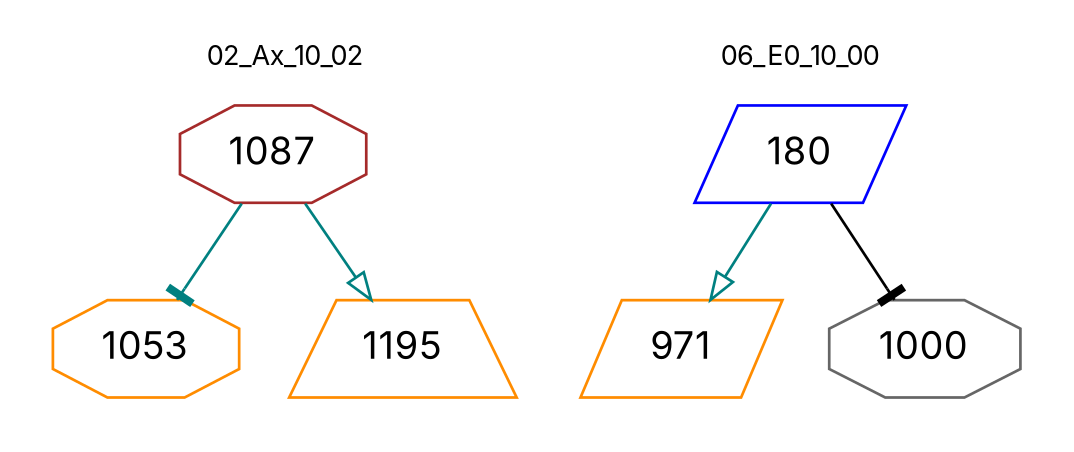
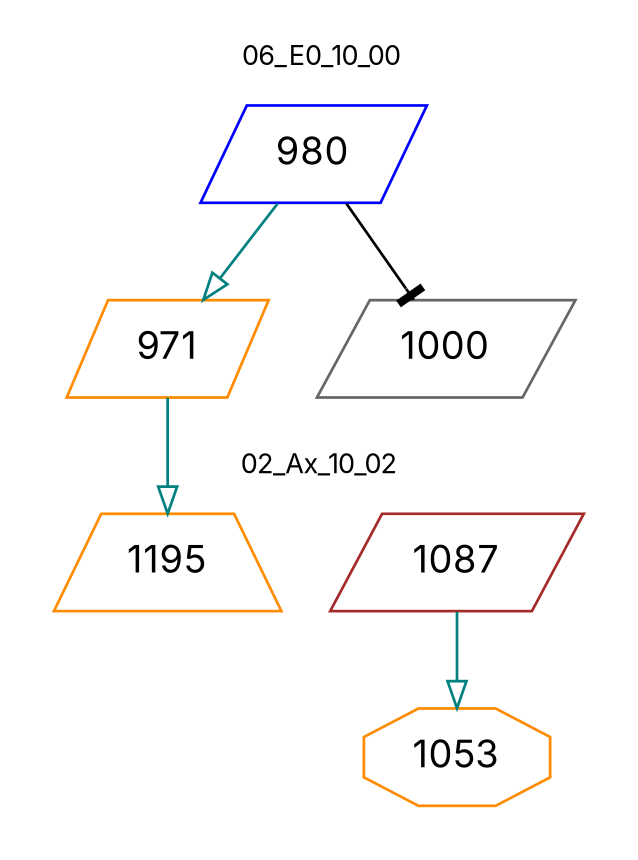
node "1087": shape octagon -> parallelogram
node "180": label "180" -> "980"
edge "1087" -> "1195": now "971" -> "1195"
edge "1087" -> "1053": arrowhead tee -> onormal
node "1000": shape octagon -> parallelogram
